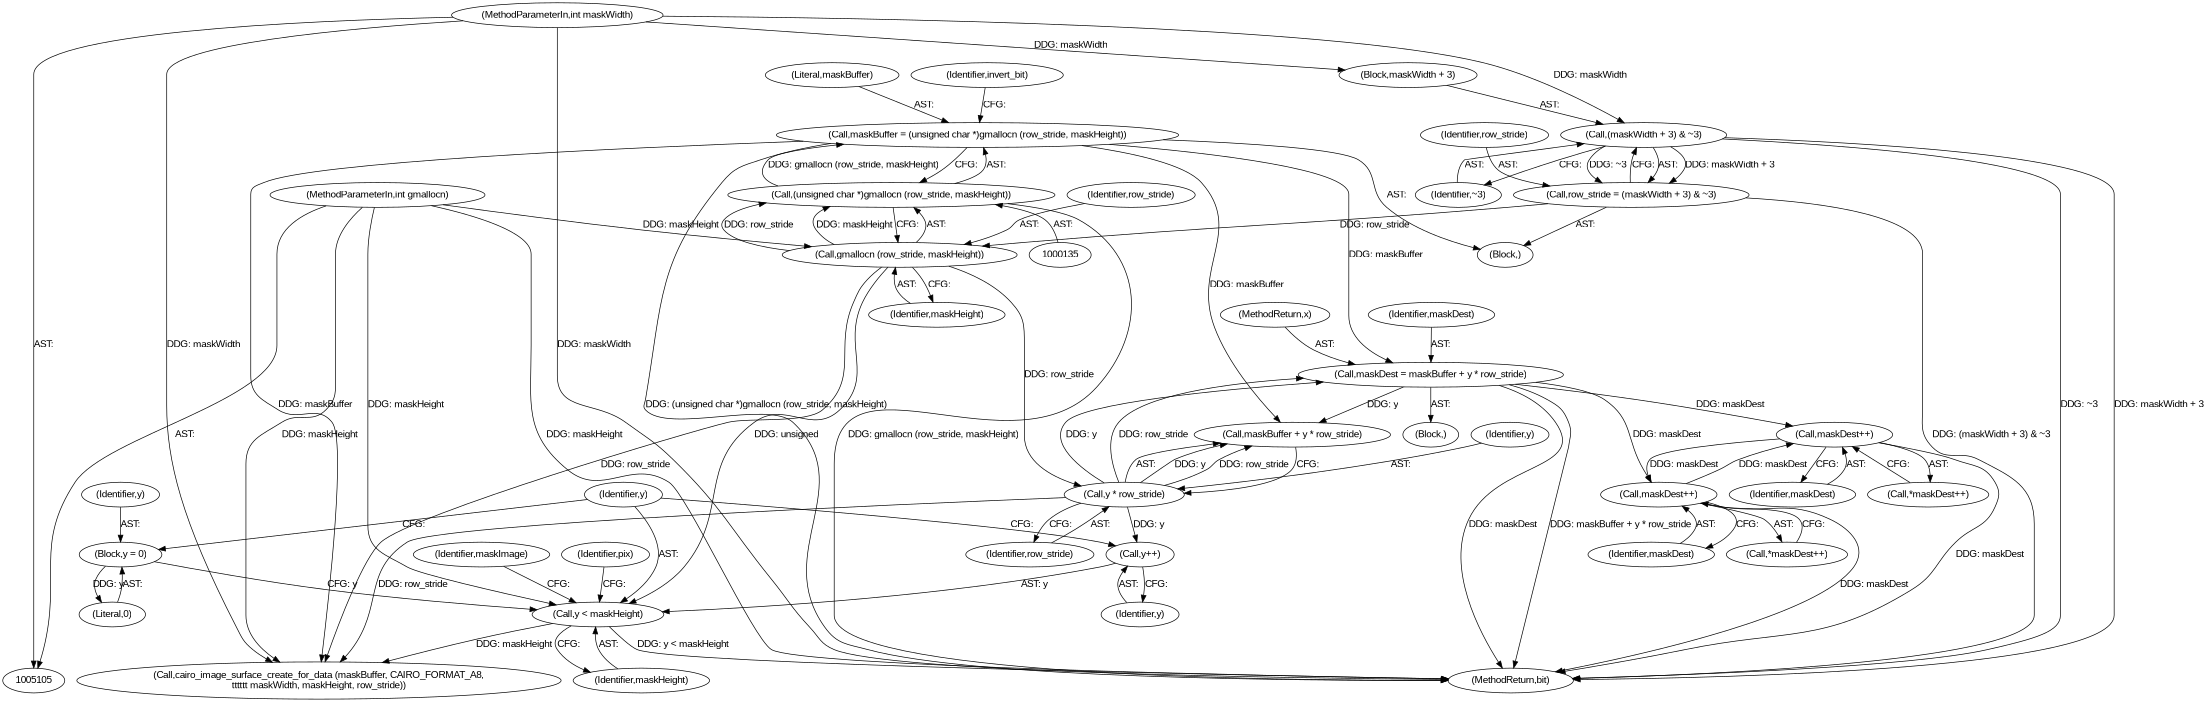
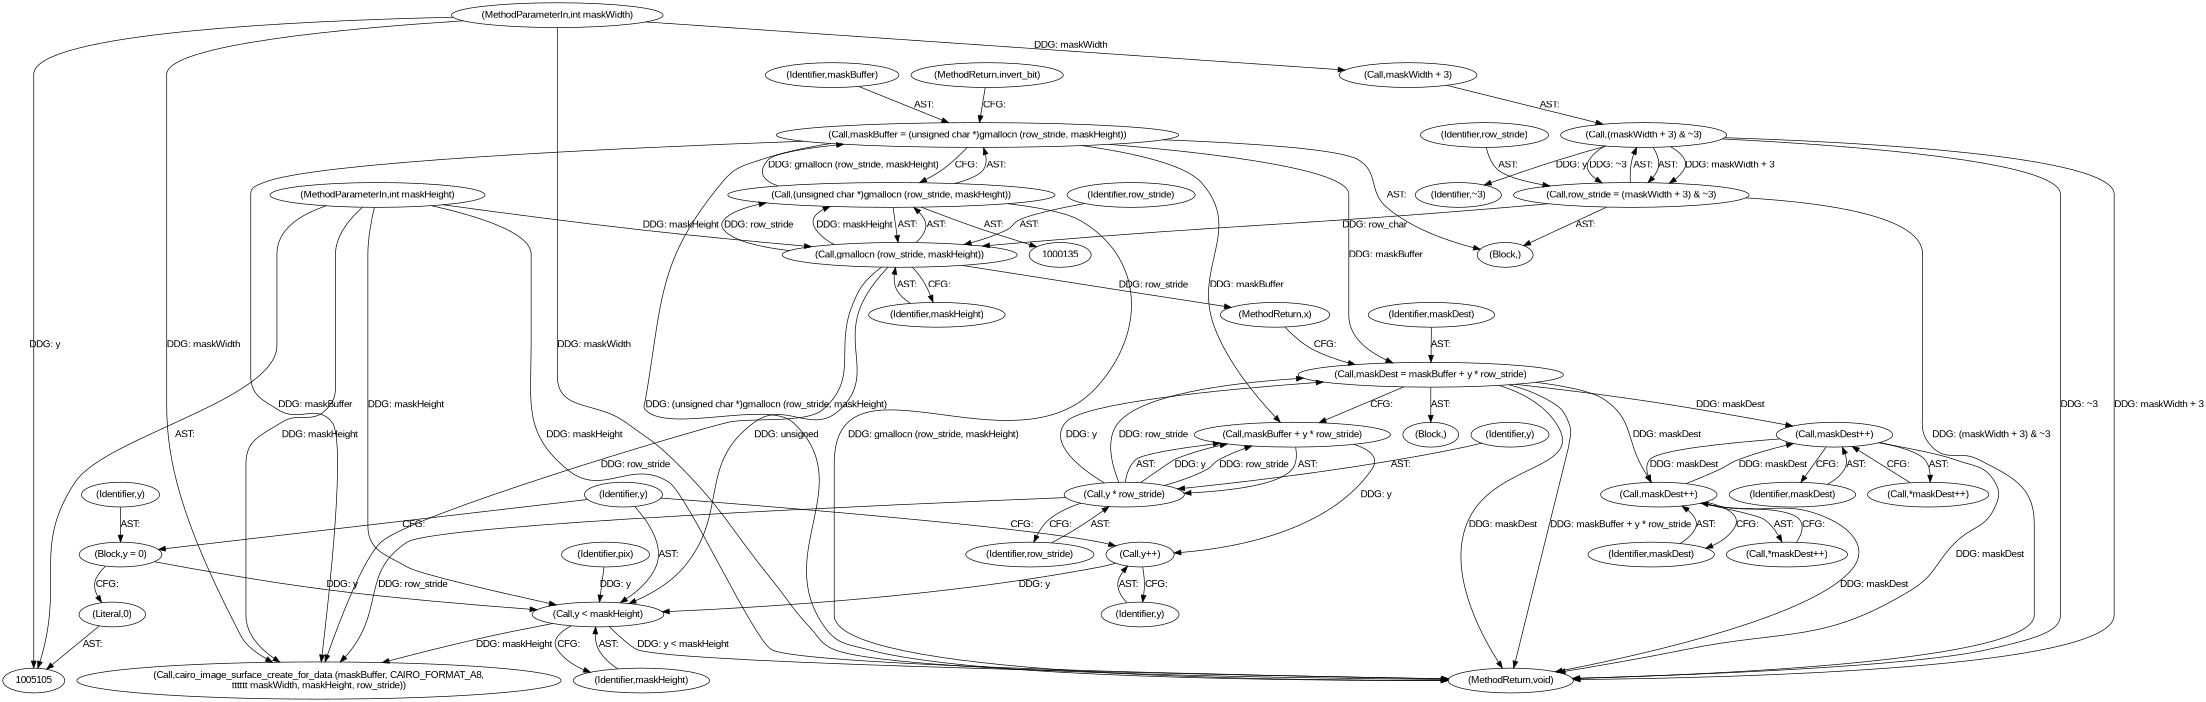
edge "(MethodParameterIn,int maskWidth)" -> "(Call,(maskWidth + 3) & ~3)": removed, label "DDG: maskWidth"
node "(Literal,maskBuffer)": label "(Literal,maskBuffer)" -> "(Identifier,maskBuffer)"
node "(Identifier,invert_bit)": label "(Identifier,invert_bit)" -> "(MethodReturn,invert_bit)"
node "(Block,maskWidth + 3)": label "(Block,maskWidth + 3)" -> "(Call,maskWidth + 3)"
edge "(Identifier,~3)" -> "(Call,(maskWidth + 3) & ~3)": removed, label "AST:"
edge "(Call,(maskWidth + 3) & ~3)" -> "(Identifier,~3)": label "CFG: " -> "DDG: y"
edge "(Call,row_stride = (maskWidth + 3) & ~3)" -> "(Call,(maskWidth + 3) & ~3)": label "CFG: " -> "AST: "
node "(MethodParameterIn,int gmallocn)": label "(MethodParameterIn,int gmallocn)" -> "(MethodParameterIn,int maskHeight)"
edge "1000135" -> "(Call,(unsigned char *)gmallocn (row_stride, maskHeight))": reversed
edge "(Call,(unsigned char *)gmallocn (row_stride, maskHeight))" -> "(Call,gmallocn (row_stride, maskHeight))": label "CFG: " -> "AST: "
edge "(Call,row_stride = (maskWidth + 3) & ~3)" -> "(Call,gmallocn (row_stride, maskHeight))": label "DDG: row_stride" -> "DDG: row_char"
edge "(MethodParameterIn,int maskWidth)" -> "1005105": label "AST: " -> "DDG: y"
edge "(MethodReturn,x)" -> "(Call,maskDest = maskBuffer + y * row_stride)": label "AST: " -> "CFG: "
edge "(Call,gmallocn (row_stride, maskHeight))" -> "(Call,y * row_stride)": now "(Call,gmallocn (row_stride, maskHeight))" -> "(MethodReturn,x)"
edge "(Call,maskDest = maskBuffer + y * row_stride)" -> "(Call,maskBuffer + y * row_stride)": label "DDG: y" -> "CFG: "
edge "(Call,maskBuffer + y * row_stride)" -> "(Call,y * row_stride)": label "CFG: " -> "AST: "
edge "(Call,y * row_stride)" -> "(Call,y++)": now "(Call,maskBuffer + y * row_stride)" -> "(Call,y++)"
node "(Identifier,maskImage)": removed
edge "(Block,y = 0)" -> "(Literal,0)": label "DDG: y" -> "CFG: "
edge "(Block,y = 0)" -> "(Call,y < maskHeight)": label "CFG: y" -> "DDG: y"
edge "(Identifier,pix)" -> "(Call,y < maskHeight)": label "CFG: " -> "DDG: y"
edge "(Call,y++)" -> "(Call,y < maskHeight)": label "AST: y" -> "DDG: y"
edge "(Literal,0)" -> "(Block,y = 0)": now "(Literal,0)" -> "1005105"
node "(MethodReturn,bit)": label "(MethodReturn,bit)" -> "(MethodReturn,void)"
